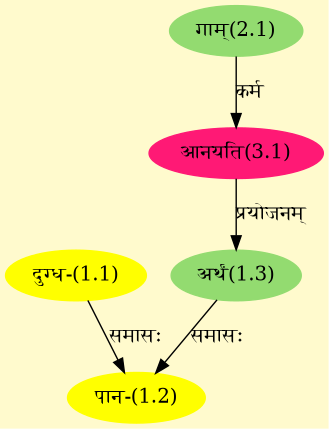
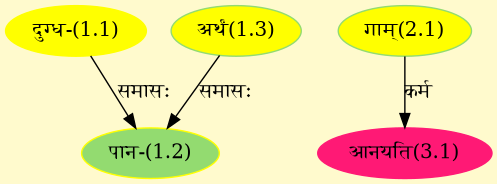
node "गाम्(2.1)": fillcolor #93db70 -> #ffff00
edge "आनयति(3.1)" -> "अर्थं(1.3)": removed, label "प्रयोजनम्"
node "अर्थं(1.3)": fillcolor #93db70 -> #ffff00
node "पान-(1.2)": fillcolor #ffff00 -> #93db70
